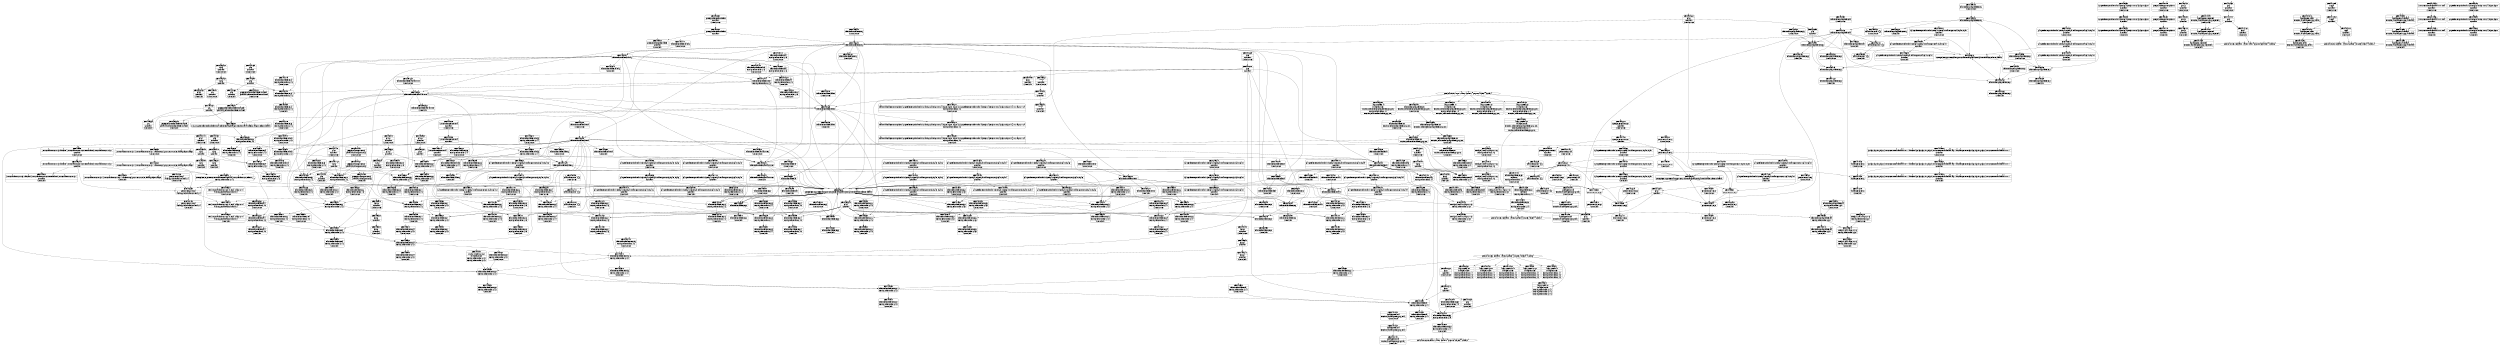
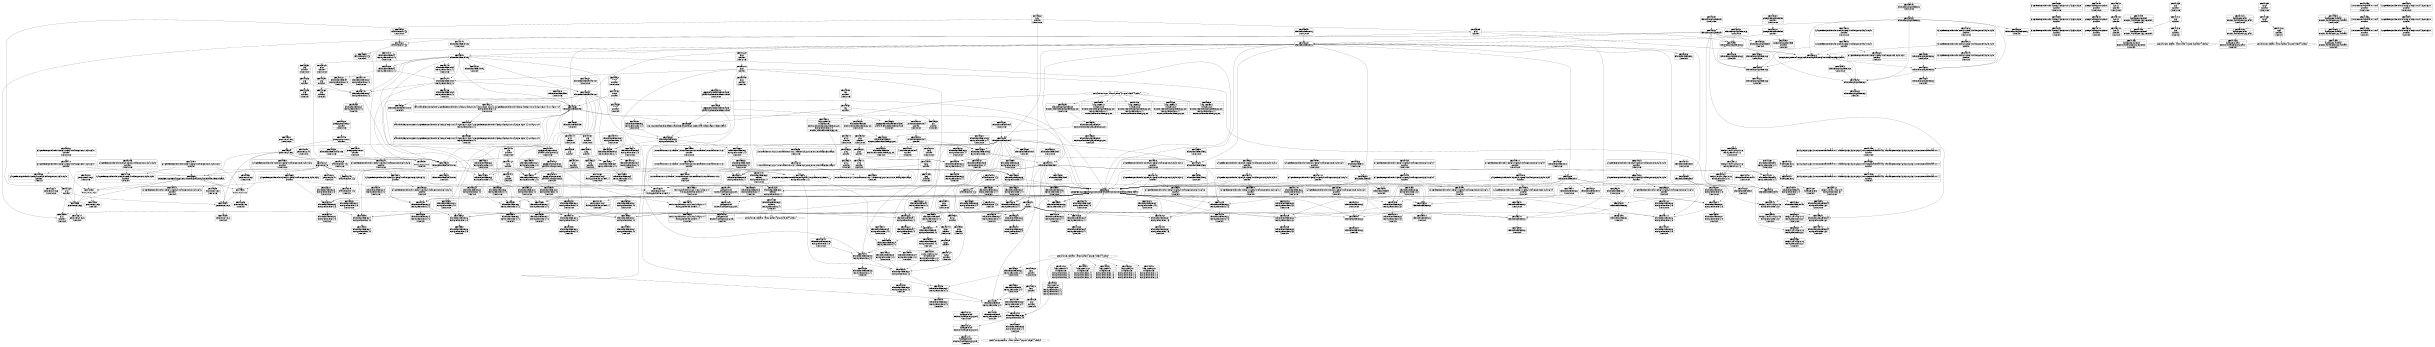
node "CE0x4ae2710": added
